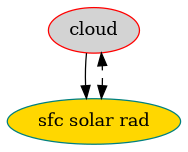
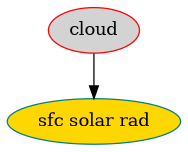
edge "cloud" -- "sfc solar rad": removed
